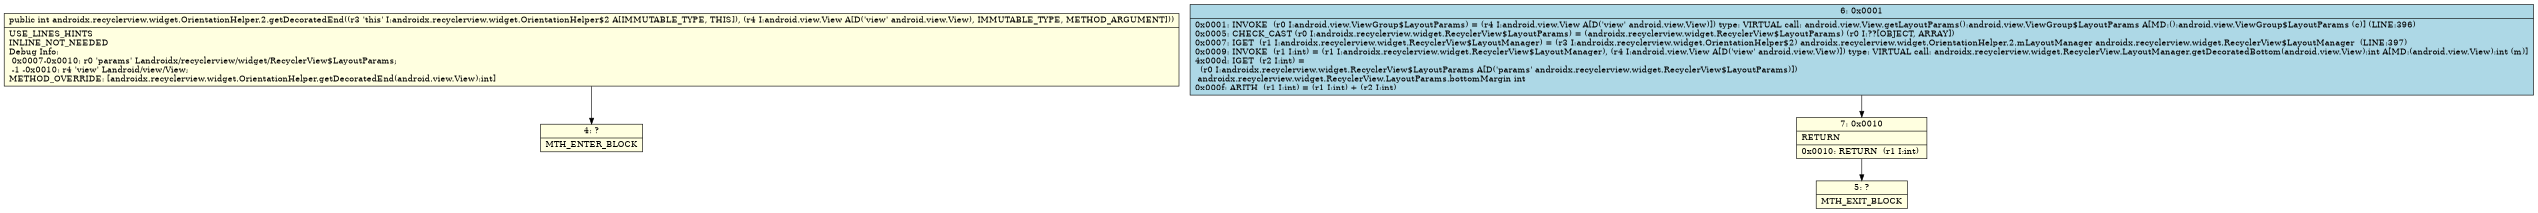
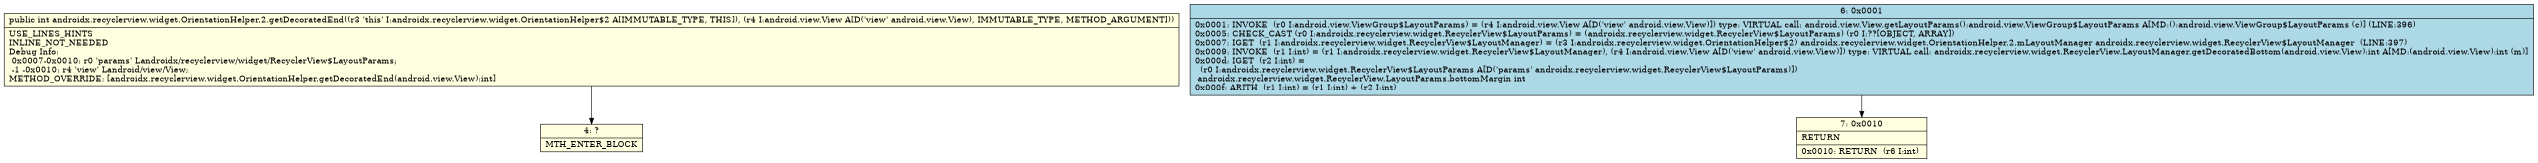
node "6: 0x0001": text "4x000d: IGET  (r2 I:int) =" -> "0x000d: IGET  (r2 I:int) ="
node "7: 0x0010": text "0x0010: RETURN  (r1 I:int)" -> "0x0010: RETURN  (r6 I:int)"
node "5: ?": removed
